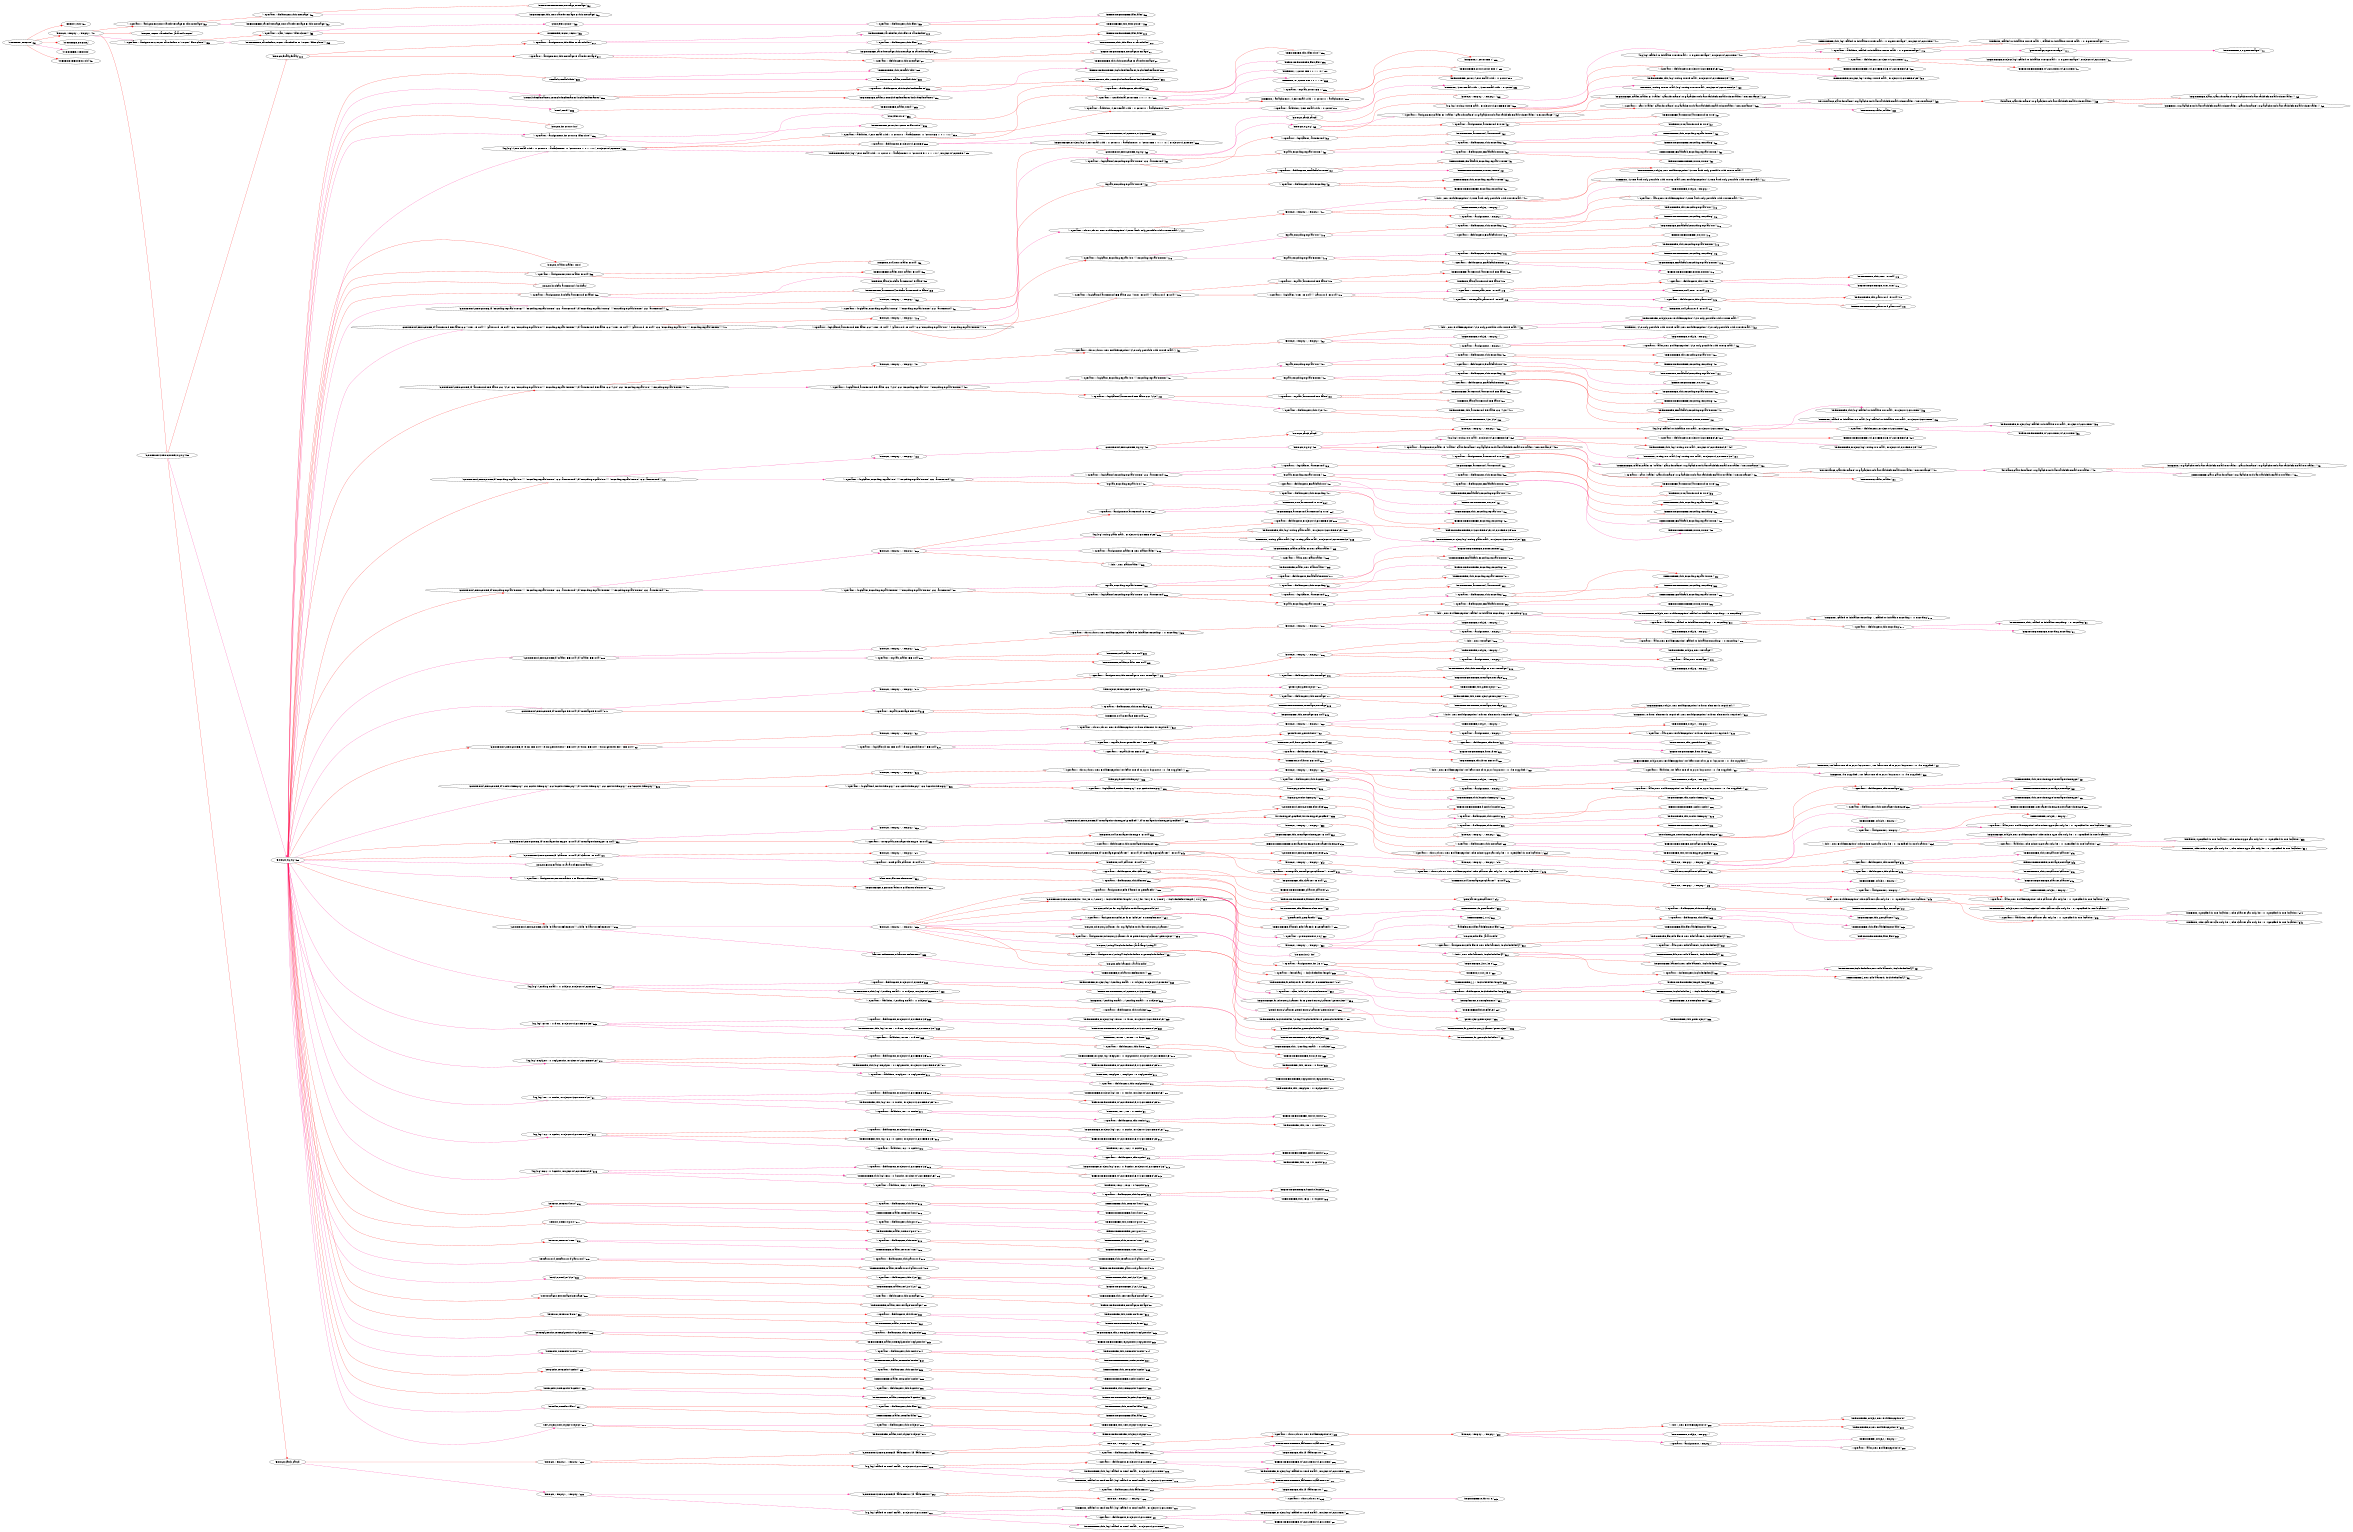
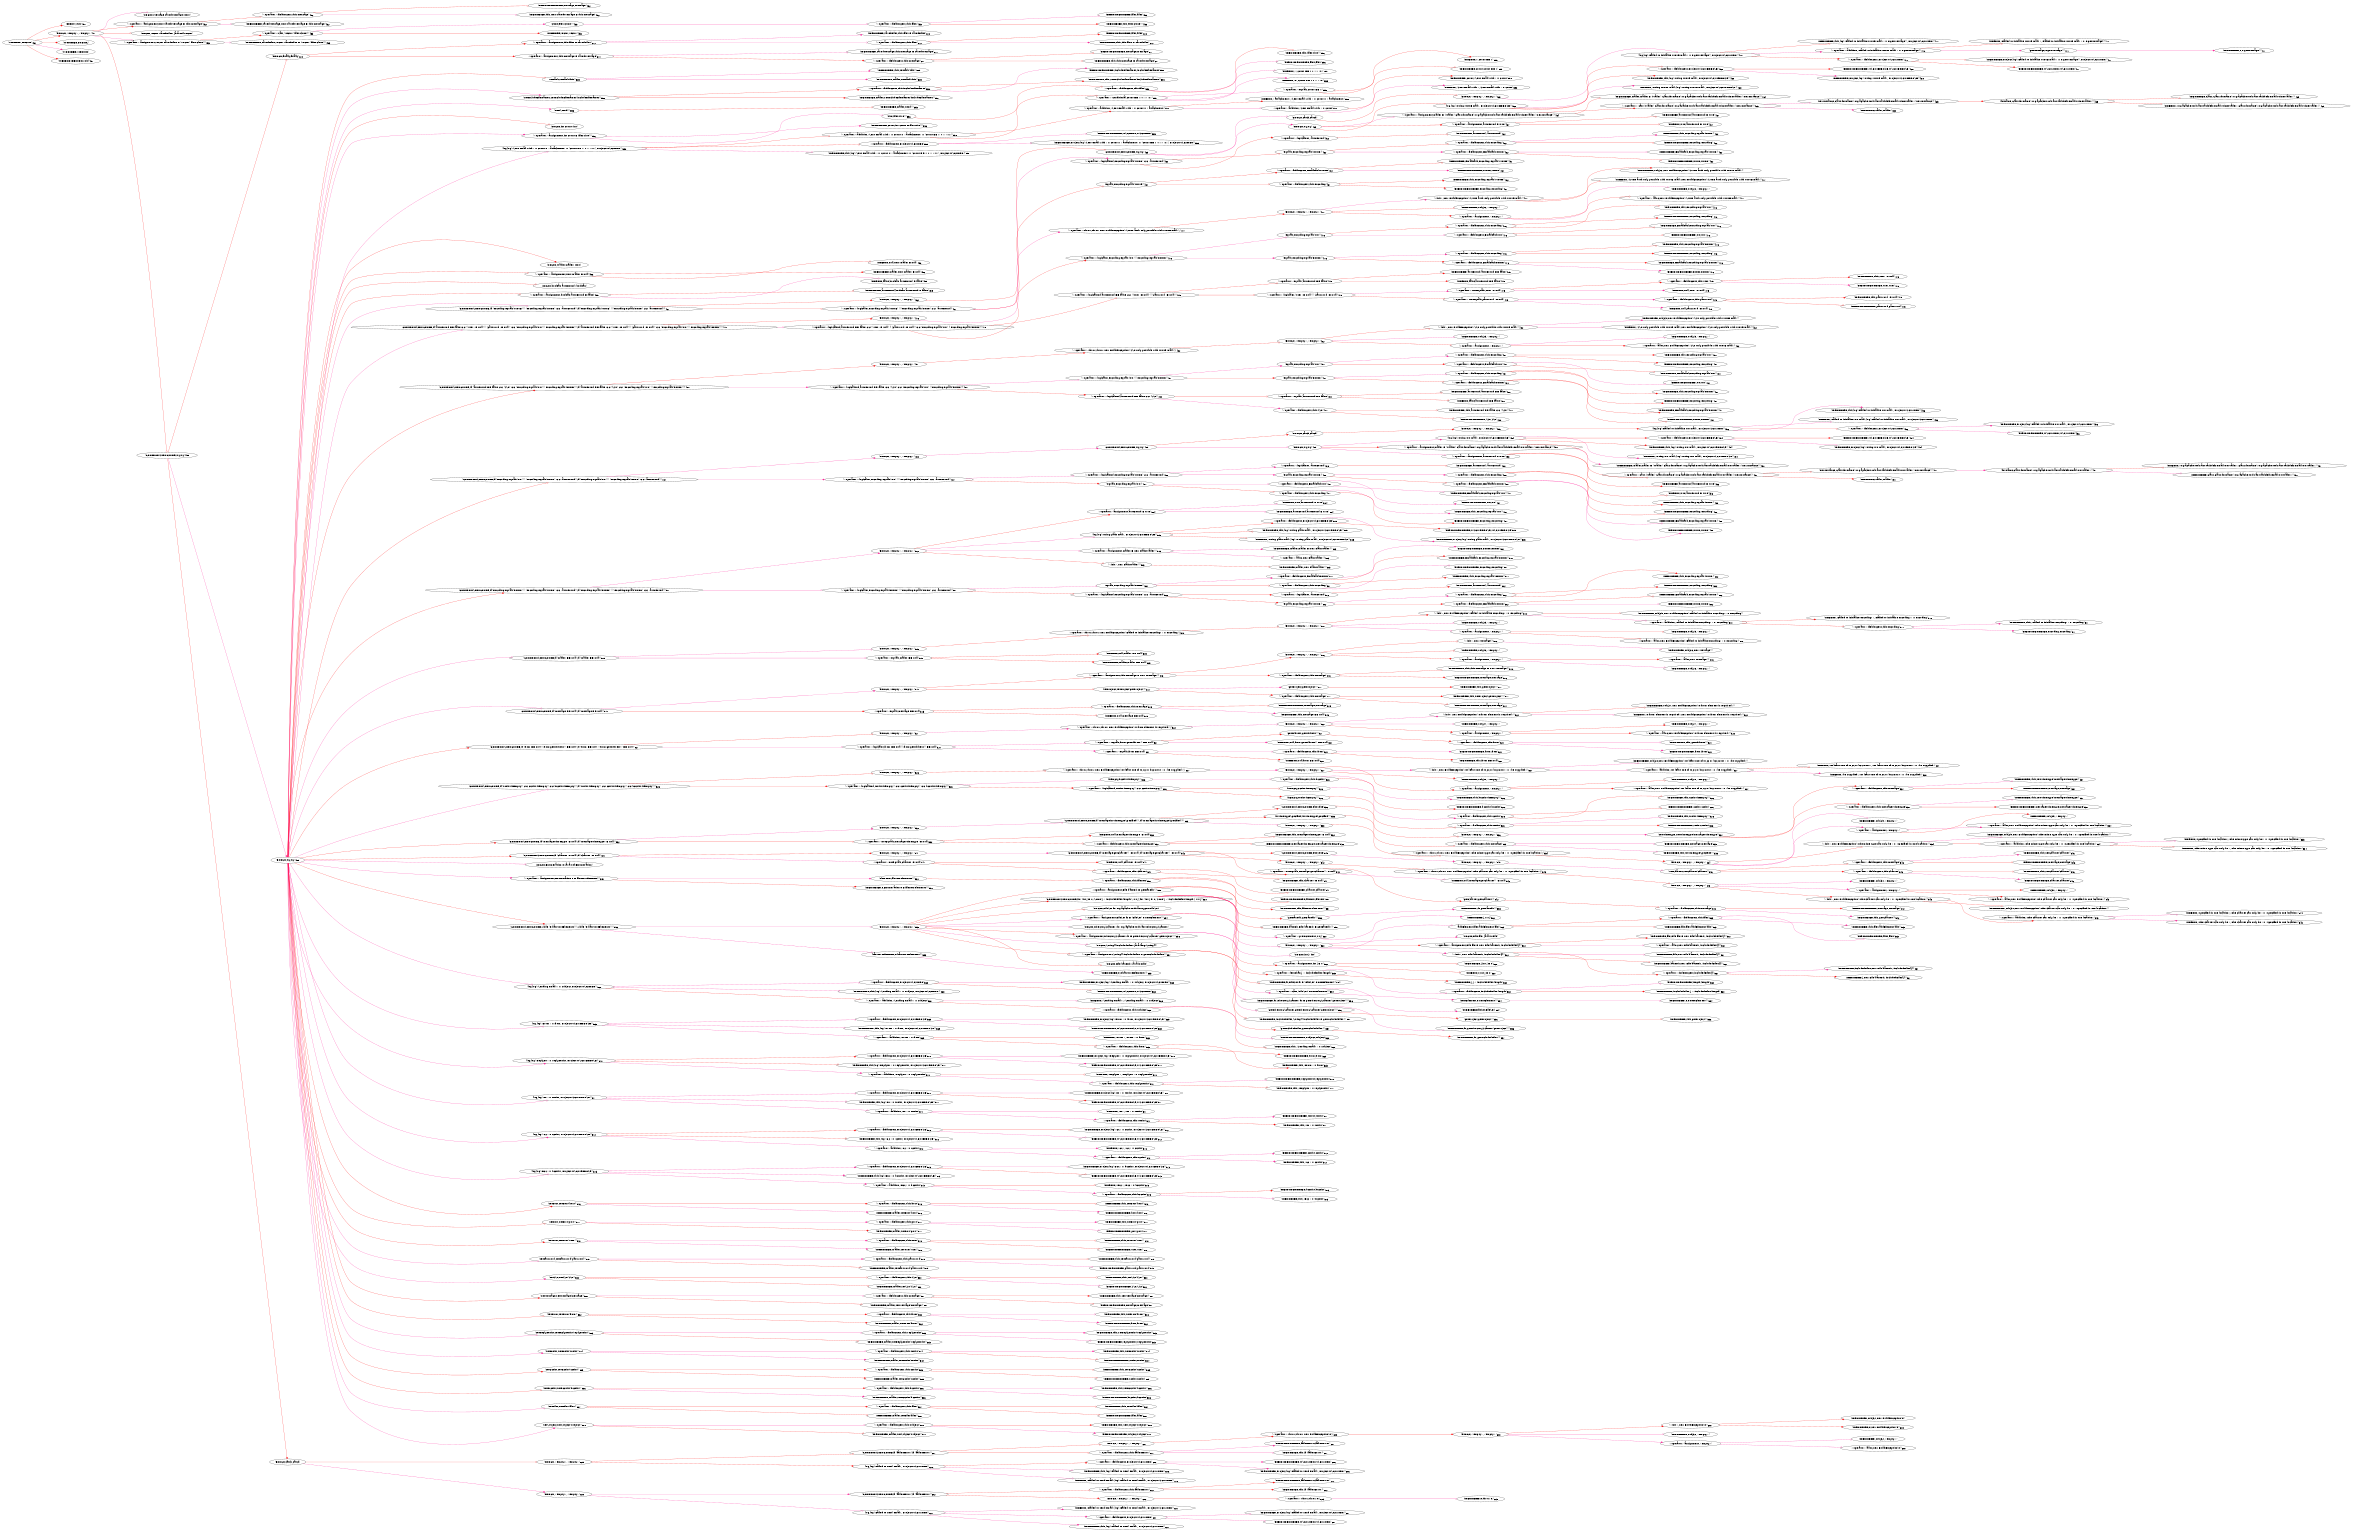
node "(LOCAL,Message savedMessage: ANY)": added
edge "(FIELD_IDENTIFIER,filesets,filesets)" -> "(getCharset,getCharset())": now "(<operator>.notEquals,message.getCharset() != null)" -> "(getCharset,getCharset())"
